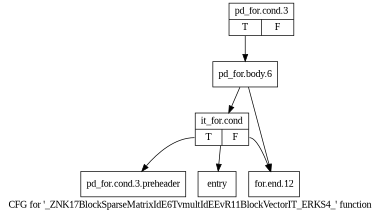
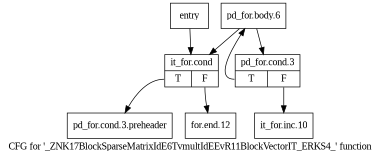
edge "pd_for.body.6" -> "for.end.12": now "pd_for.body.6" -> "pd_for.cond.3"
node "it_for.inc.10": added
edge "it_for.cond" -> "entry": reversed
